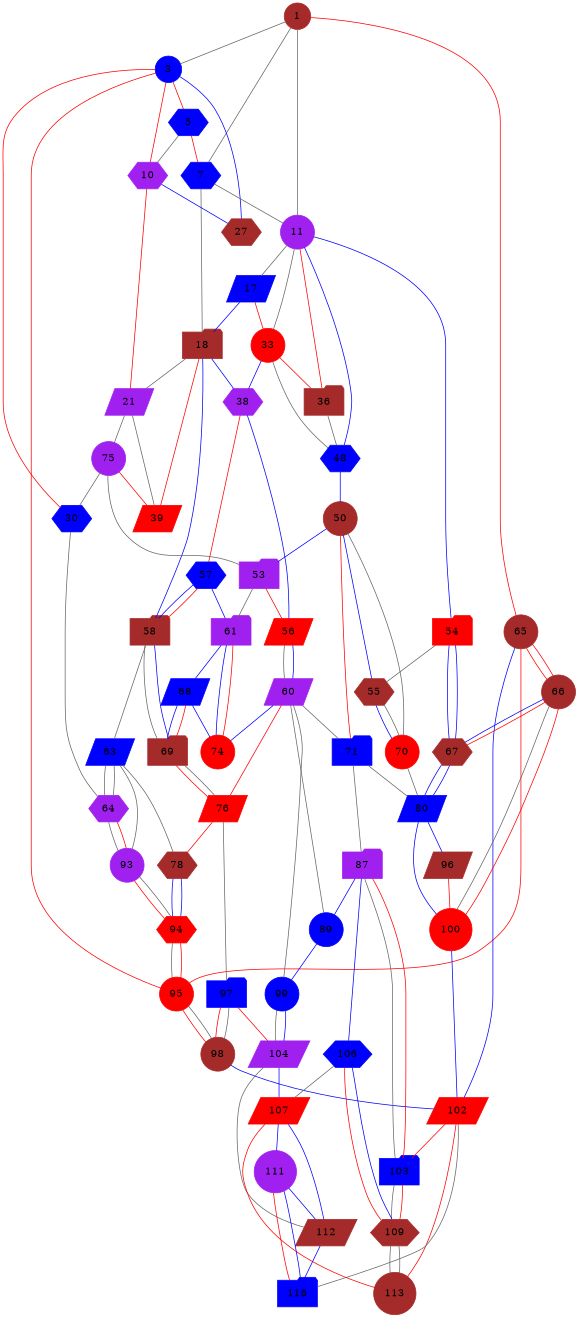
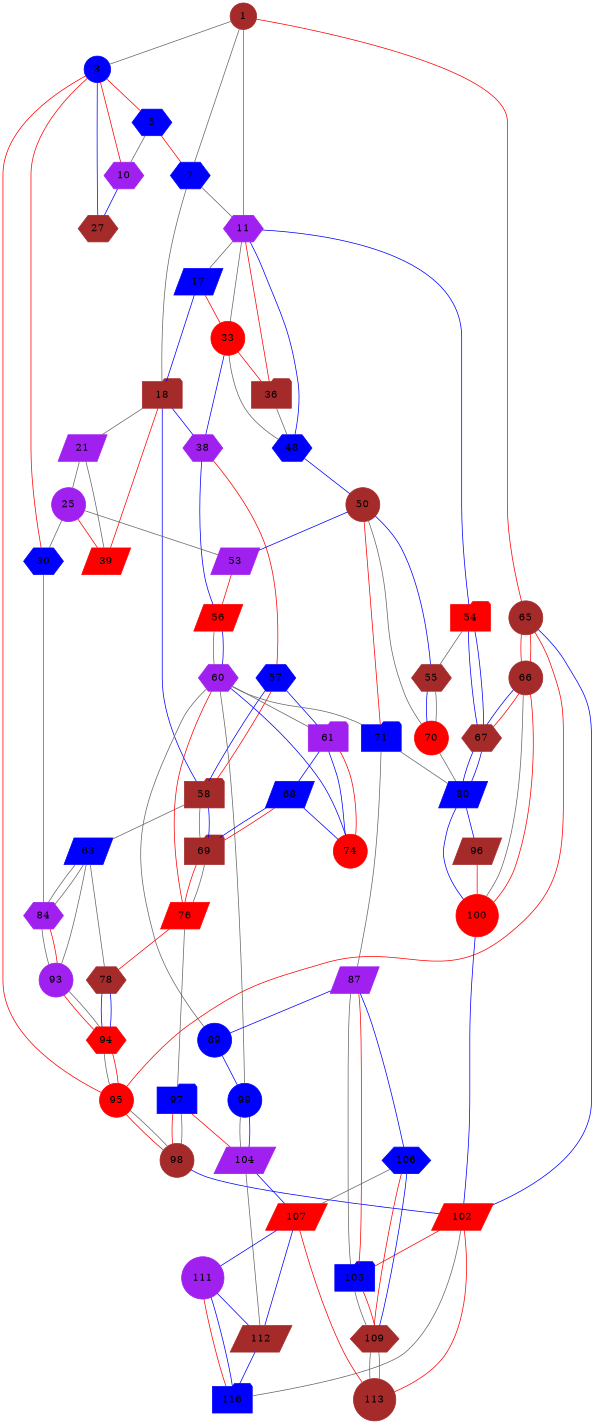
node "11": shape circle -> hexagon
edge "10" -- "21": removed
node "75": label "75" -> "25"
node "53": shape folder -> parallelogram
edge "53" -- "61": now "60" -- "61"
node "60": shape parallelogram -> hexagon
node "64": label "64" -> "84"
node "87": shape folder -> parallelogram
